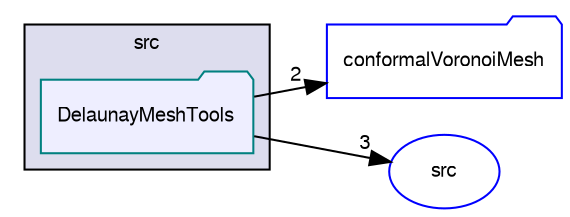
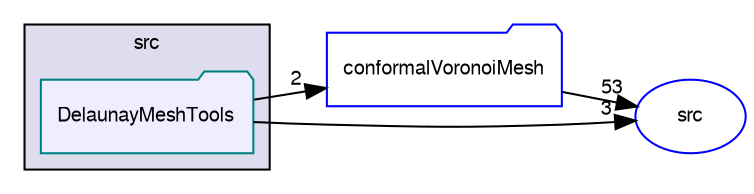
edge "conformalVoronoiMesh" -> "src": added
